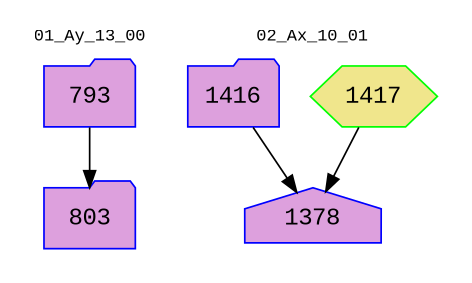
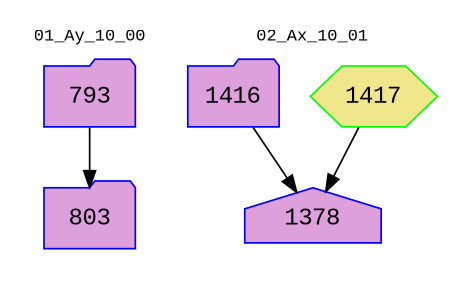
cluster "01_Ay_13_00": label "01_Ay_13_00" -> "01_Ay_10_00"
